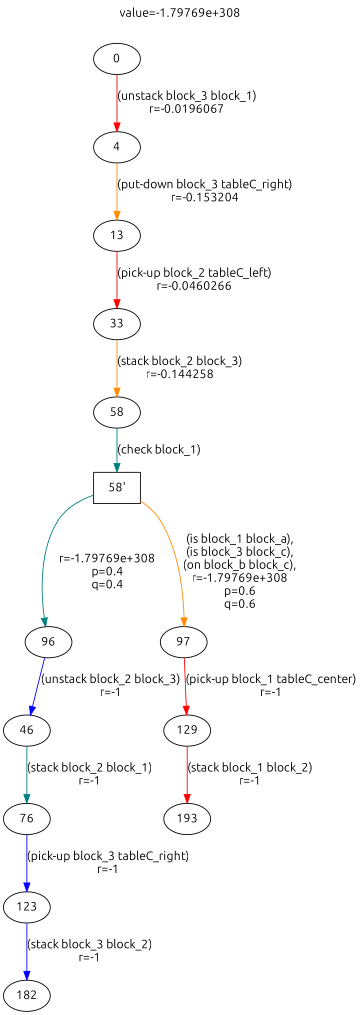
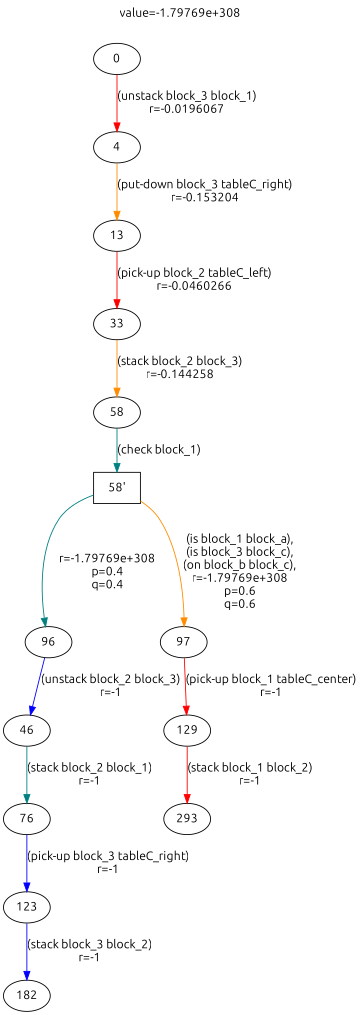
node "193": label "193" -> "293"
